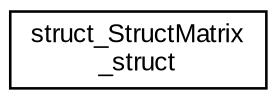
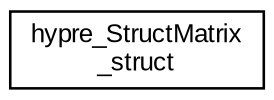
node "struct_StructMatrix _struct": label "struct_StructMatrix _struct" -> "hypre_StructMatrix _struct"
